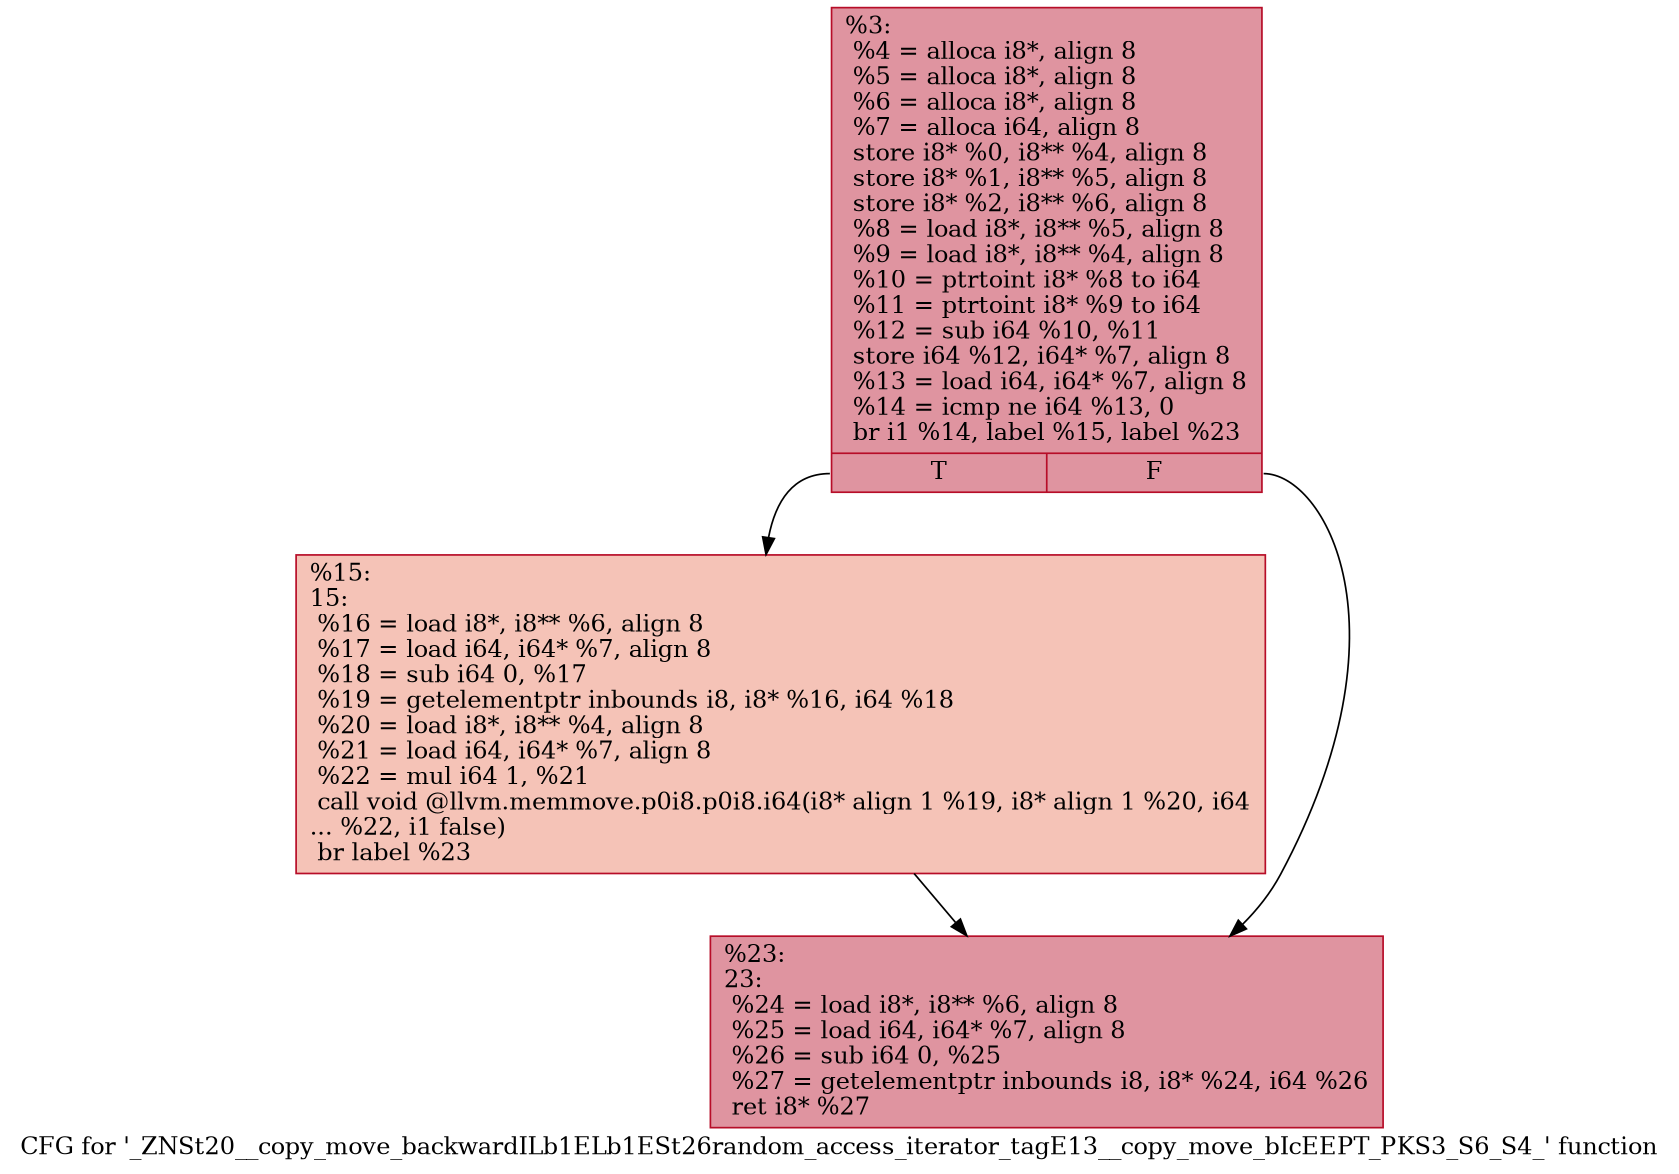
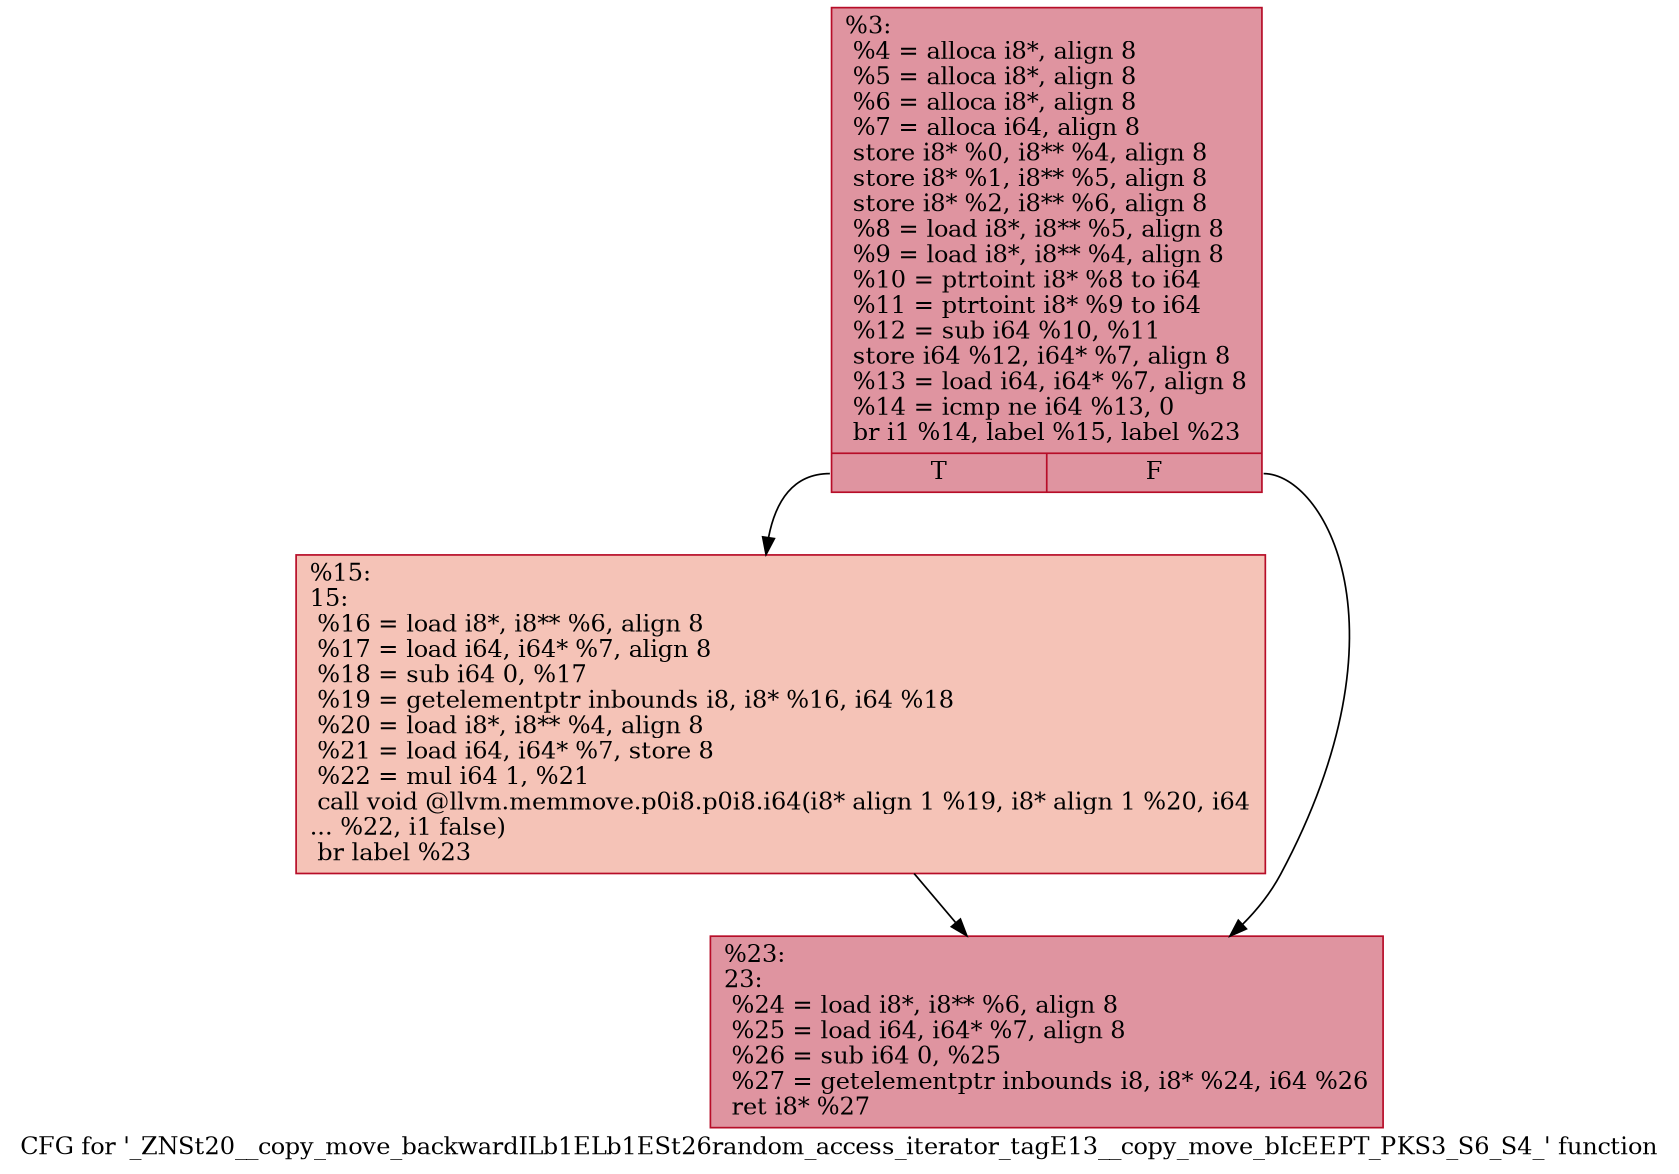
node "%15:": text "%21 = load i64, i64* %7, align 8" -> "%21 = load i64, i64* %7, store 8"
